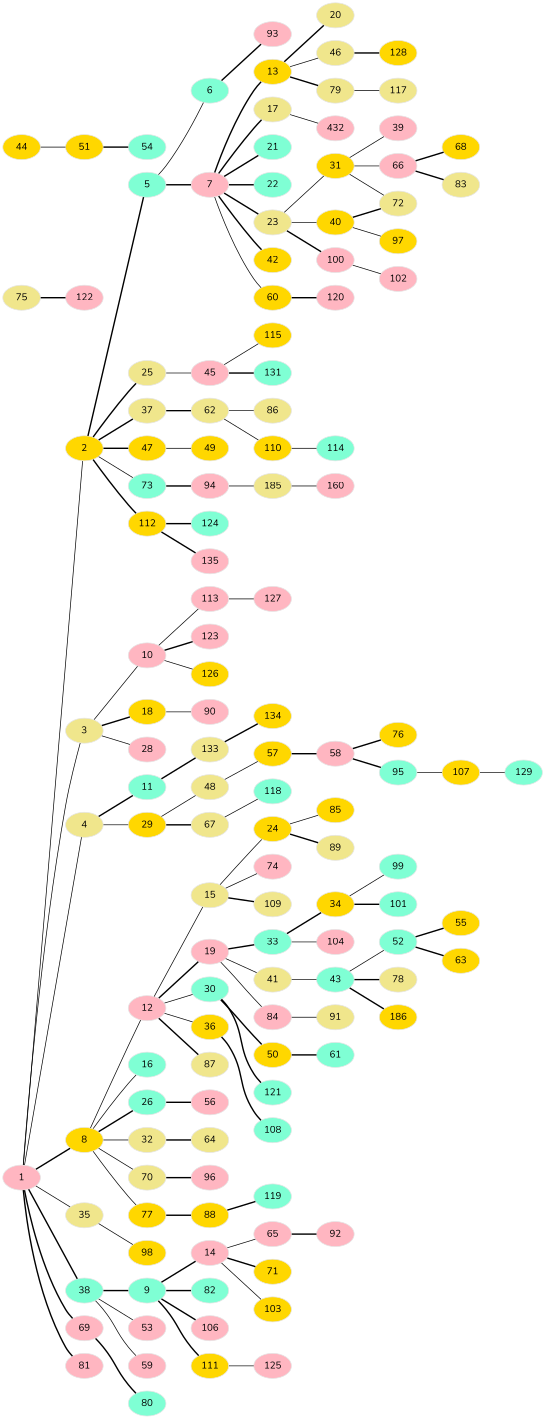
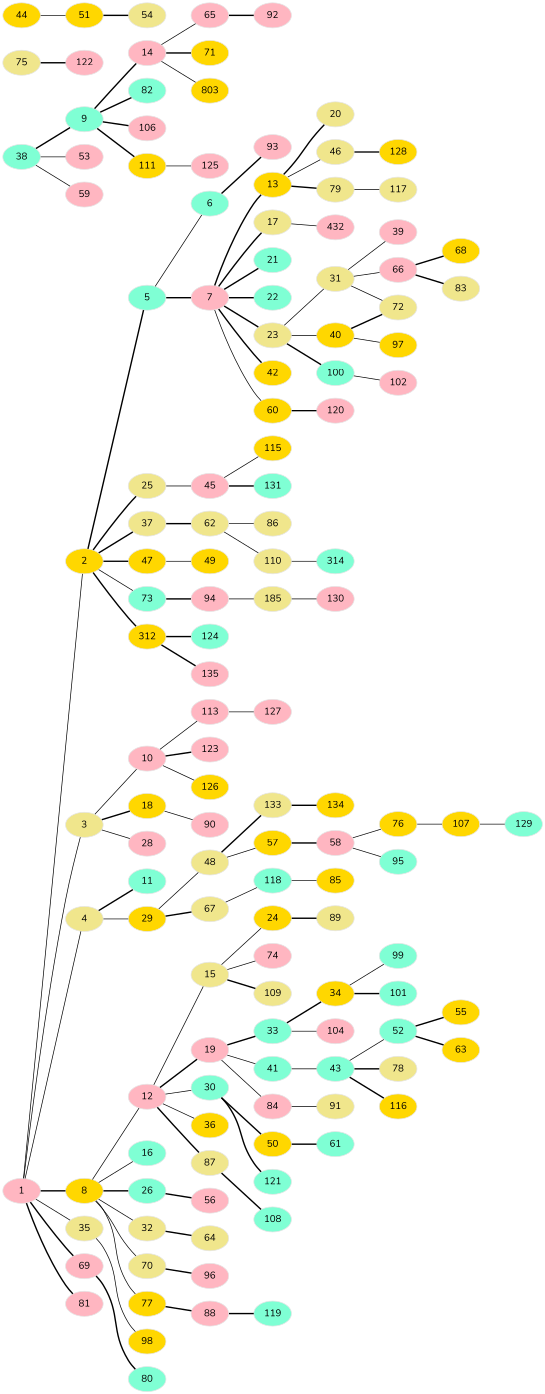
node "54": fillcolor aquamarine -> khaki
node "31": fillcolor gold -> khaki
node "100": fillcolor lightpink -> aquamarine
node "110": fillcolor gold -> khaki
node "114": label "114" -> "314"
node "160": label "160" -> "130"
node "112": label "112" -> "312"
edge "76" -- "58": style bold -> solid
edge "58" -- "95": style bold -> solid
edge "133" -- "11": now "133" -- "48"
edge "95" -- "107": now "76" -- "107"
edge "85" -- "24": now "85" -- "118"
node "41": fillcolor khaki -> aquamarine
node "186": label "186" -> "116"
edge "36" -- "108": now "87" -- "108"
node "88": fillcolor gold -> lightpink
edge "1" -- "38": removed
node "103": label "103" -> "803"
